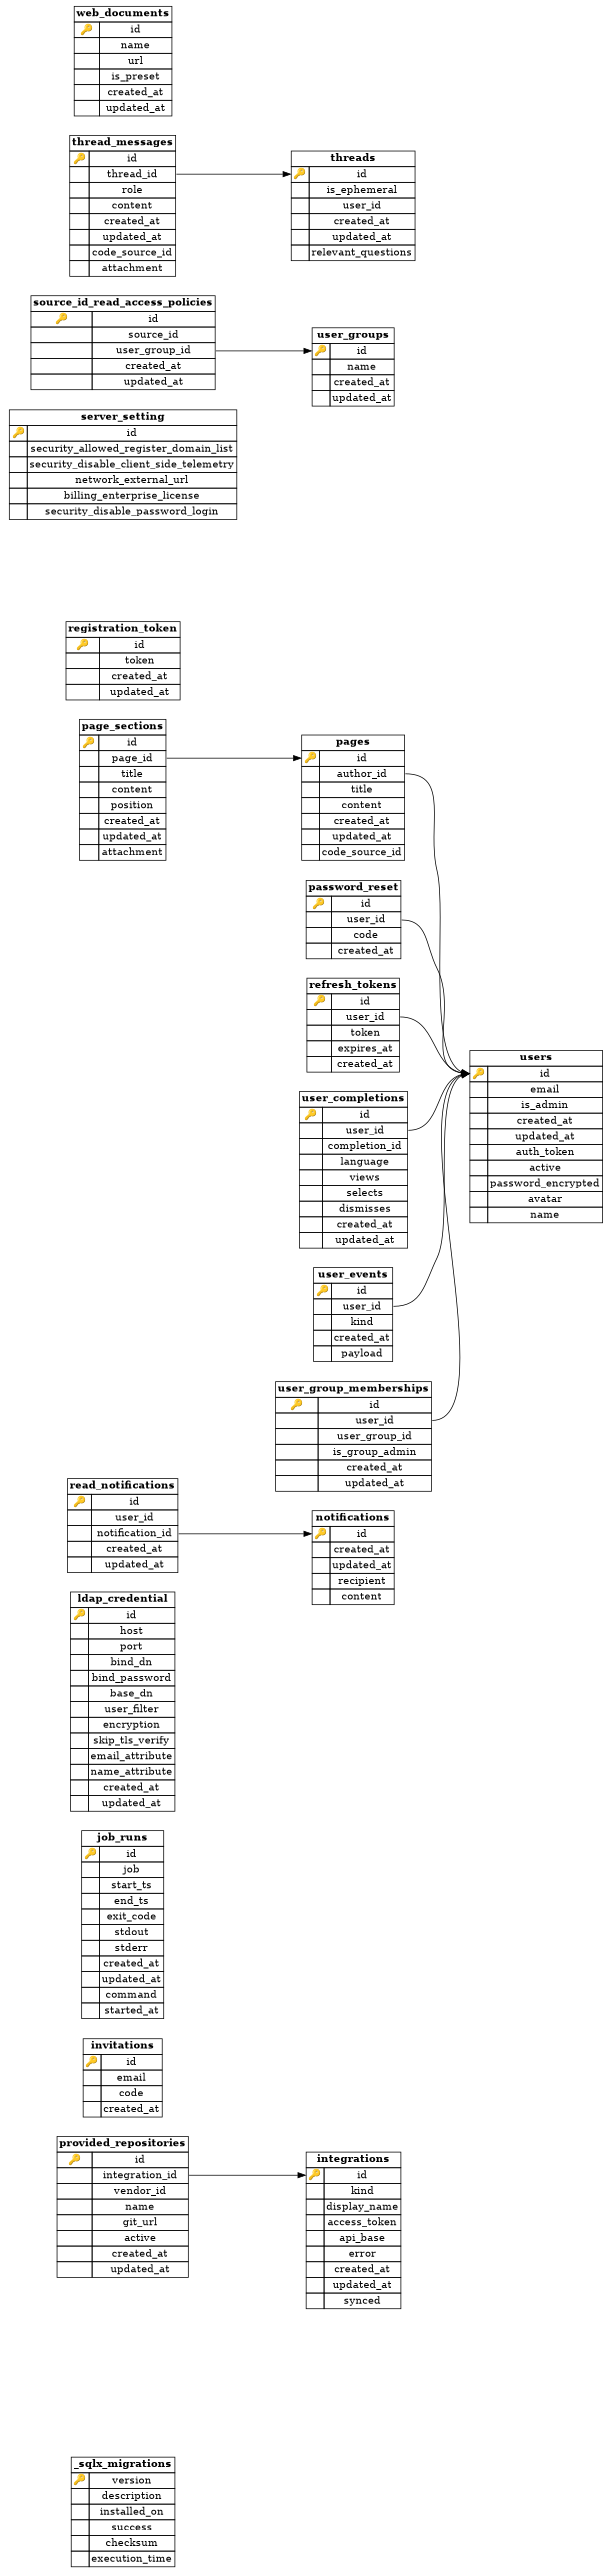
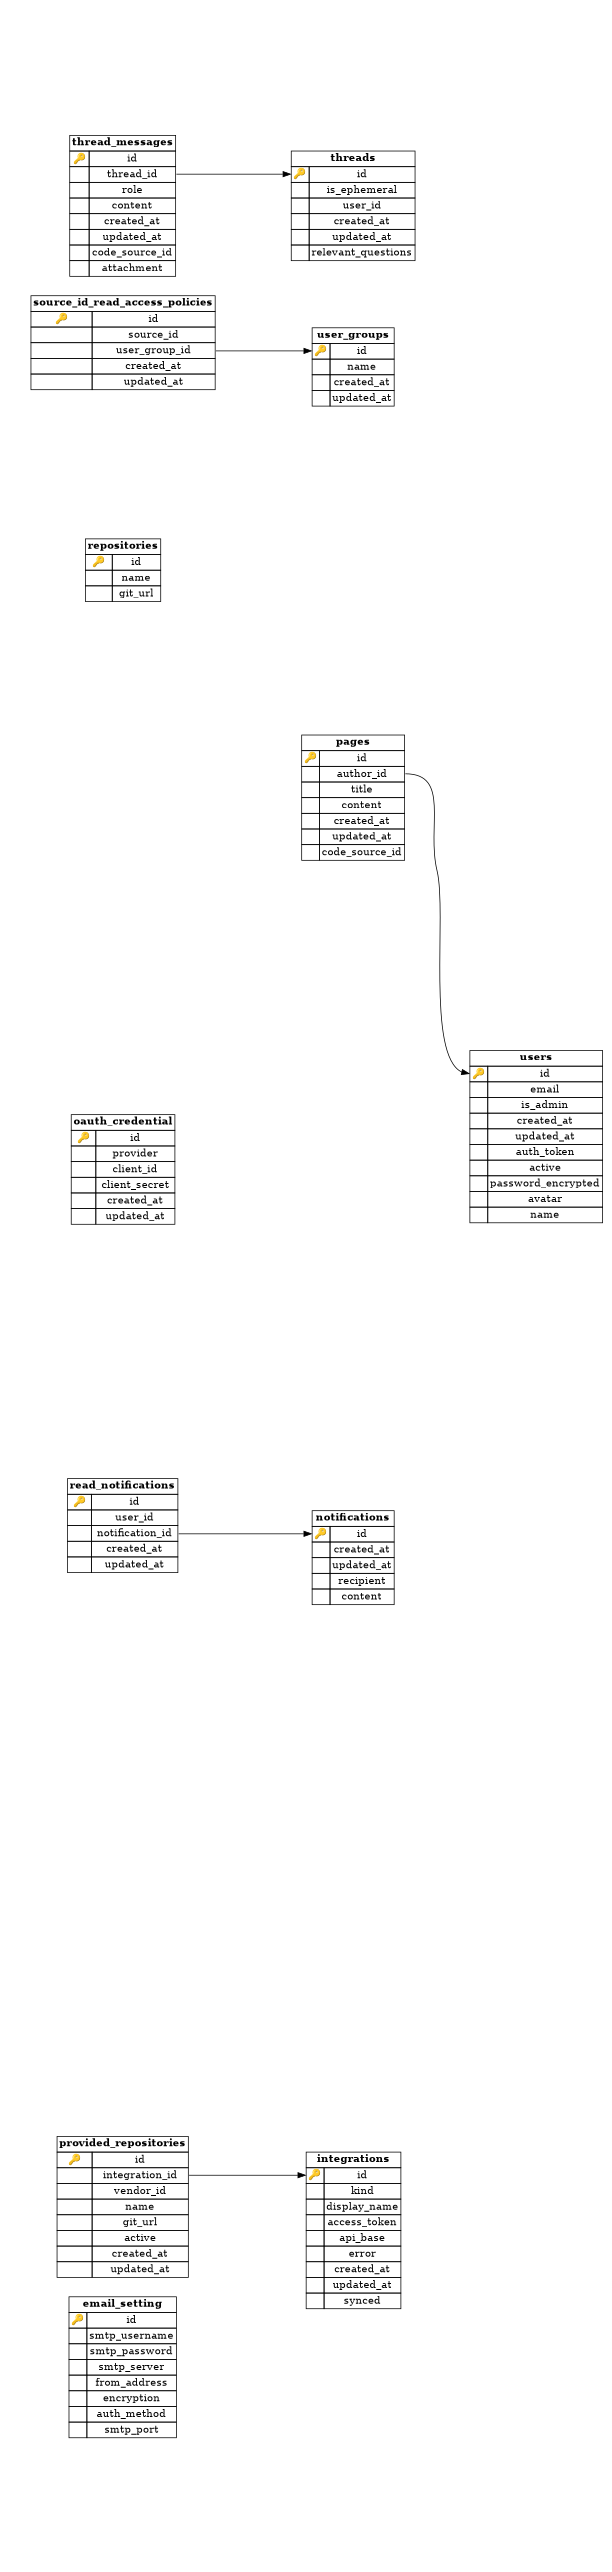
node "web_documents": removed
node "server_setting": removed
node "repositories": added
node "registration_token": removed
node "page_sections": removed
node "password_reset": removed
node "refresh_tokens": removed
node "oauth_credential": added
node "user_completions": removed
node "user_events": removed
node "user_group_memberships": removed
node "ldap_credential": removed
node "job_runs": removed
node "invitations": removed
node "email_setting": added
node "_sqlx_migrations": removed
